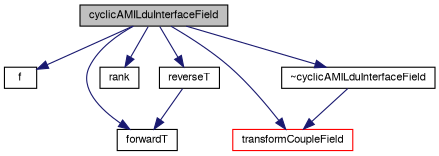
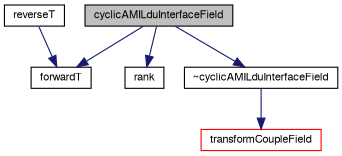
edge "cyclicAMILduInterfaceField" -> "reverseT": removed
edge "cyclicAMILduInterfaceField" -> "transformCoupleField": removed
node "f": removed
